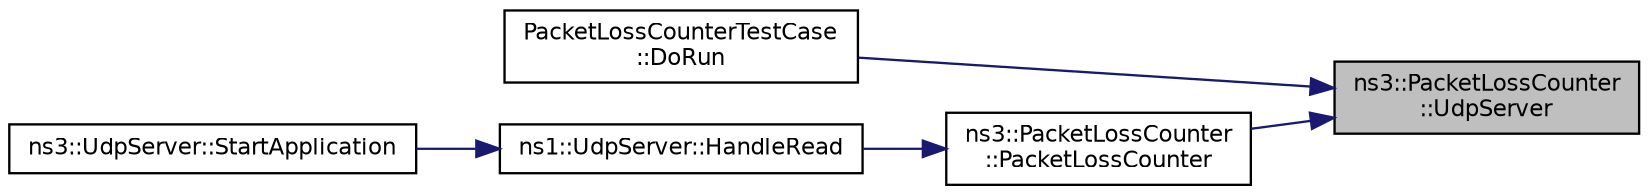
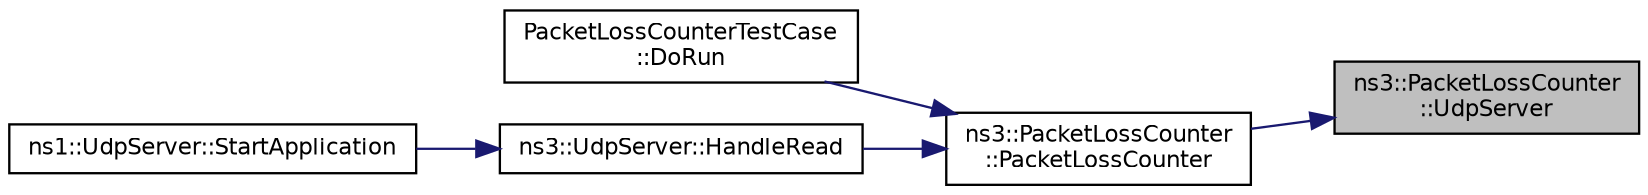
edge "PacketLossCounterTestCase ::DoRun" -> "ns3::PacketLossCounter ::UdpServer": now "PacketLossCounterTestCase ::DoRun" -> "ns3::PacketLossCounter ::PacketLossCounter"
node "ns3::UdpServer::StartApplication": label "ns3::UdpServer::StartApplication" -> "ns1::UdpServer::StartApplication"
node "ns1::UdpServer::HandleRead": label "ns1::UdpServer::HandleRead" -> "ns3::UdpServer::HandleRead"
